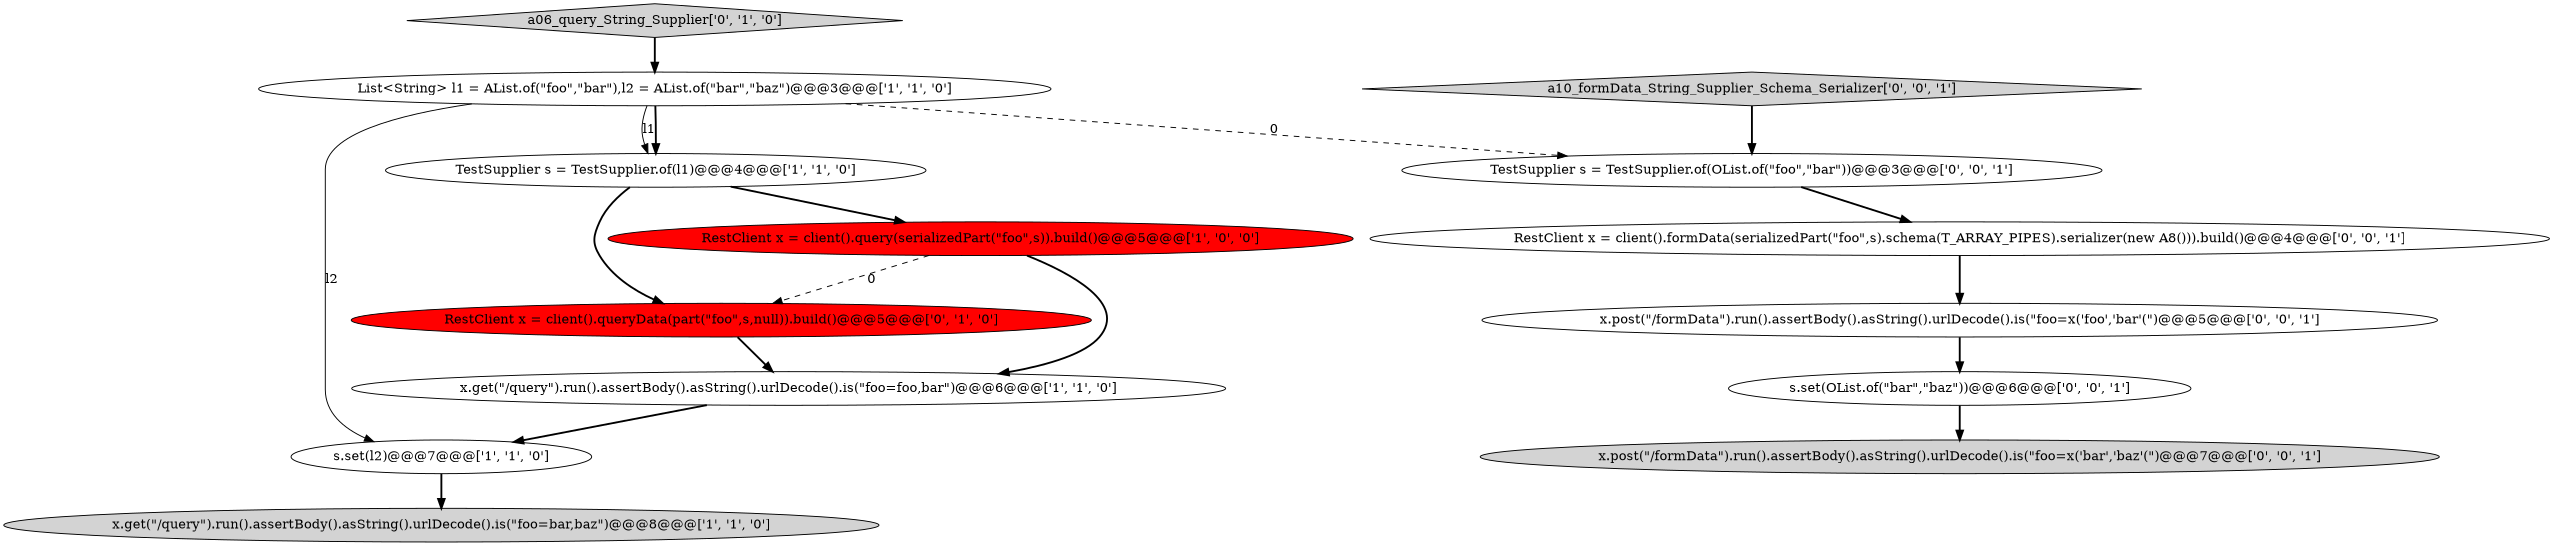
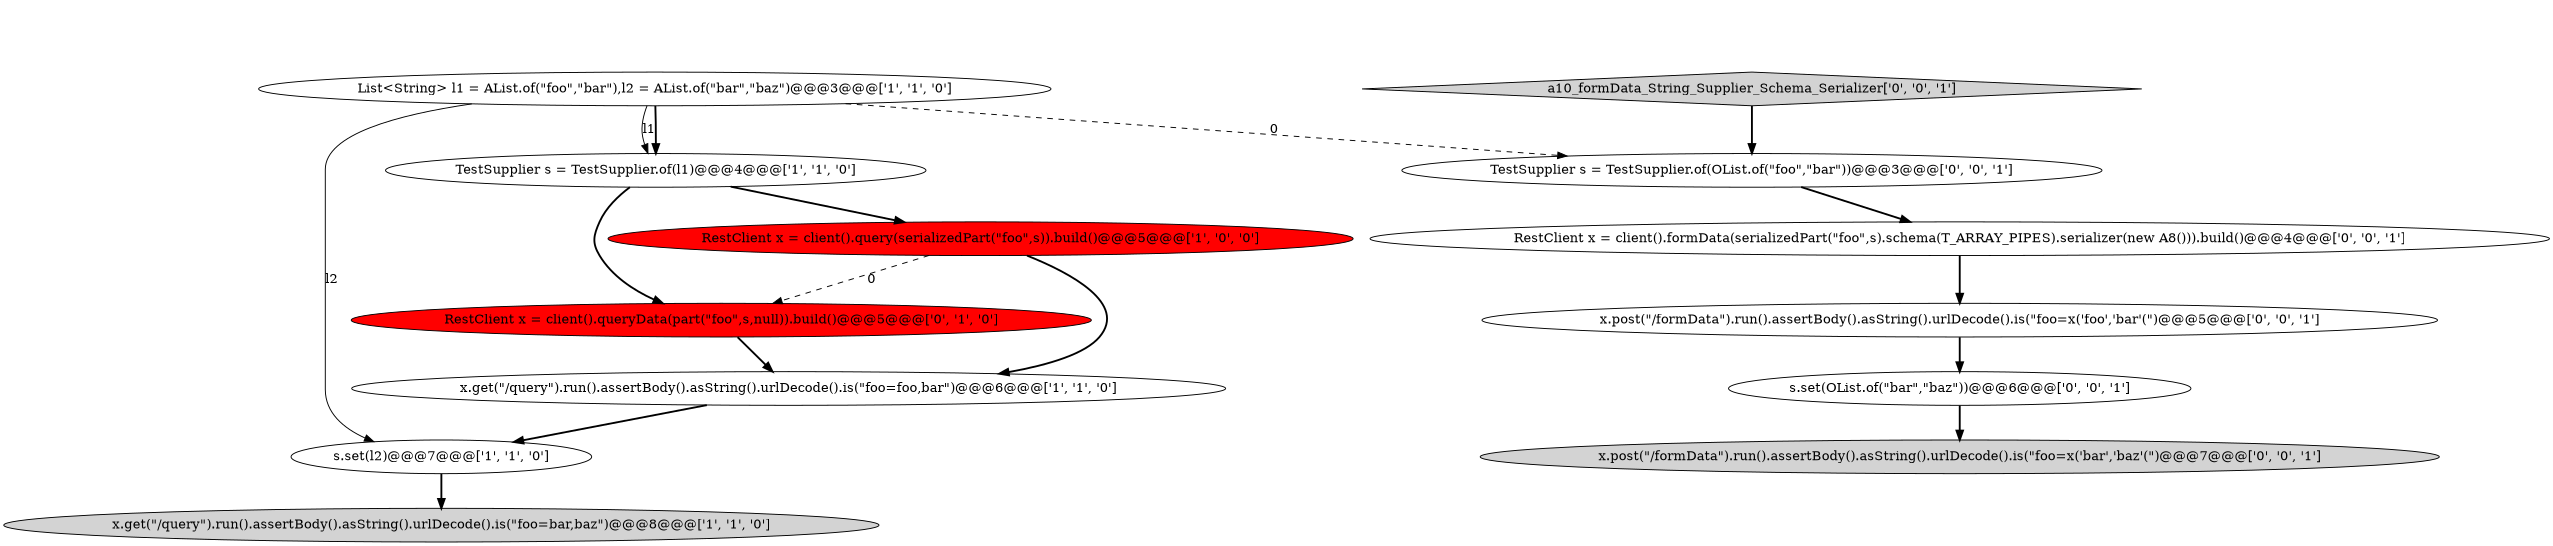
node "a06_query_String_Supplier['0', '1', '0']": removed
